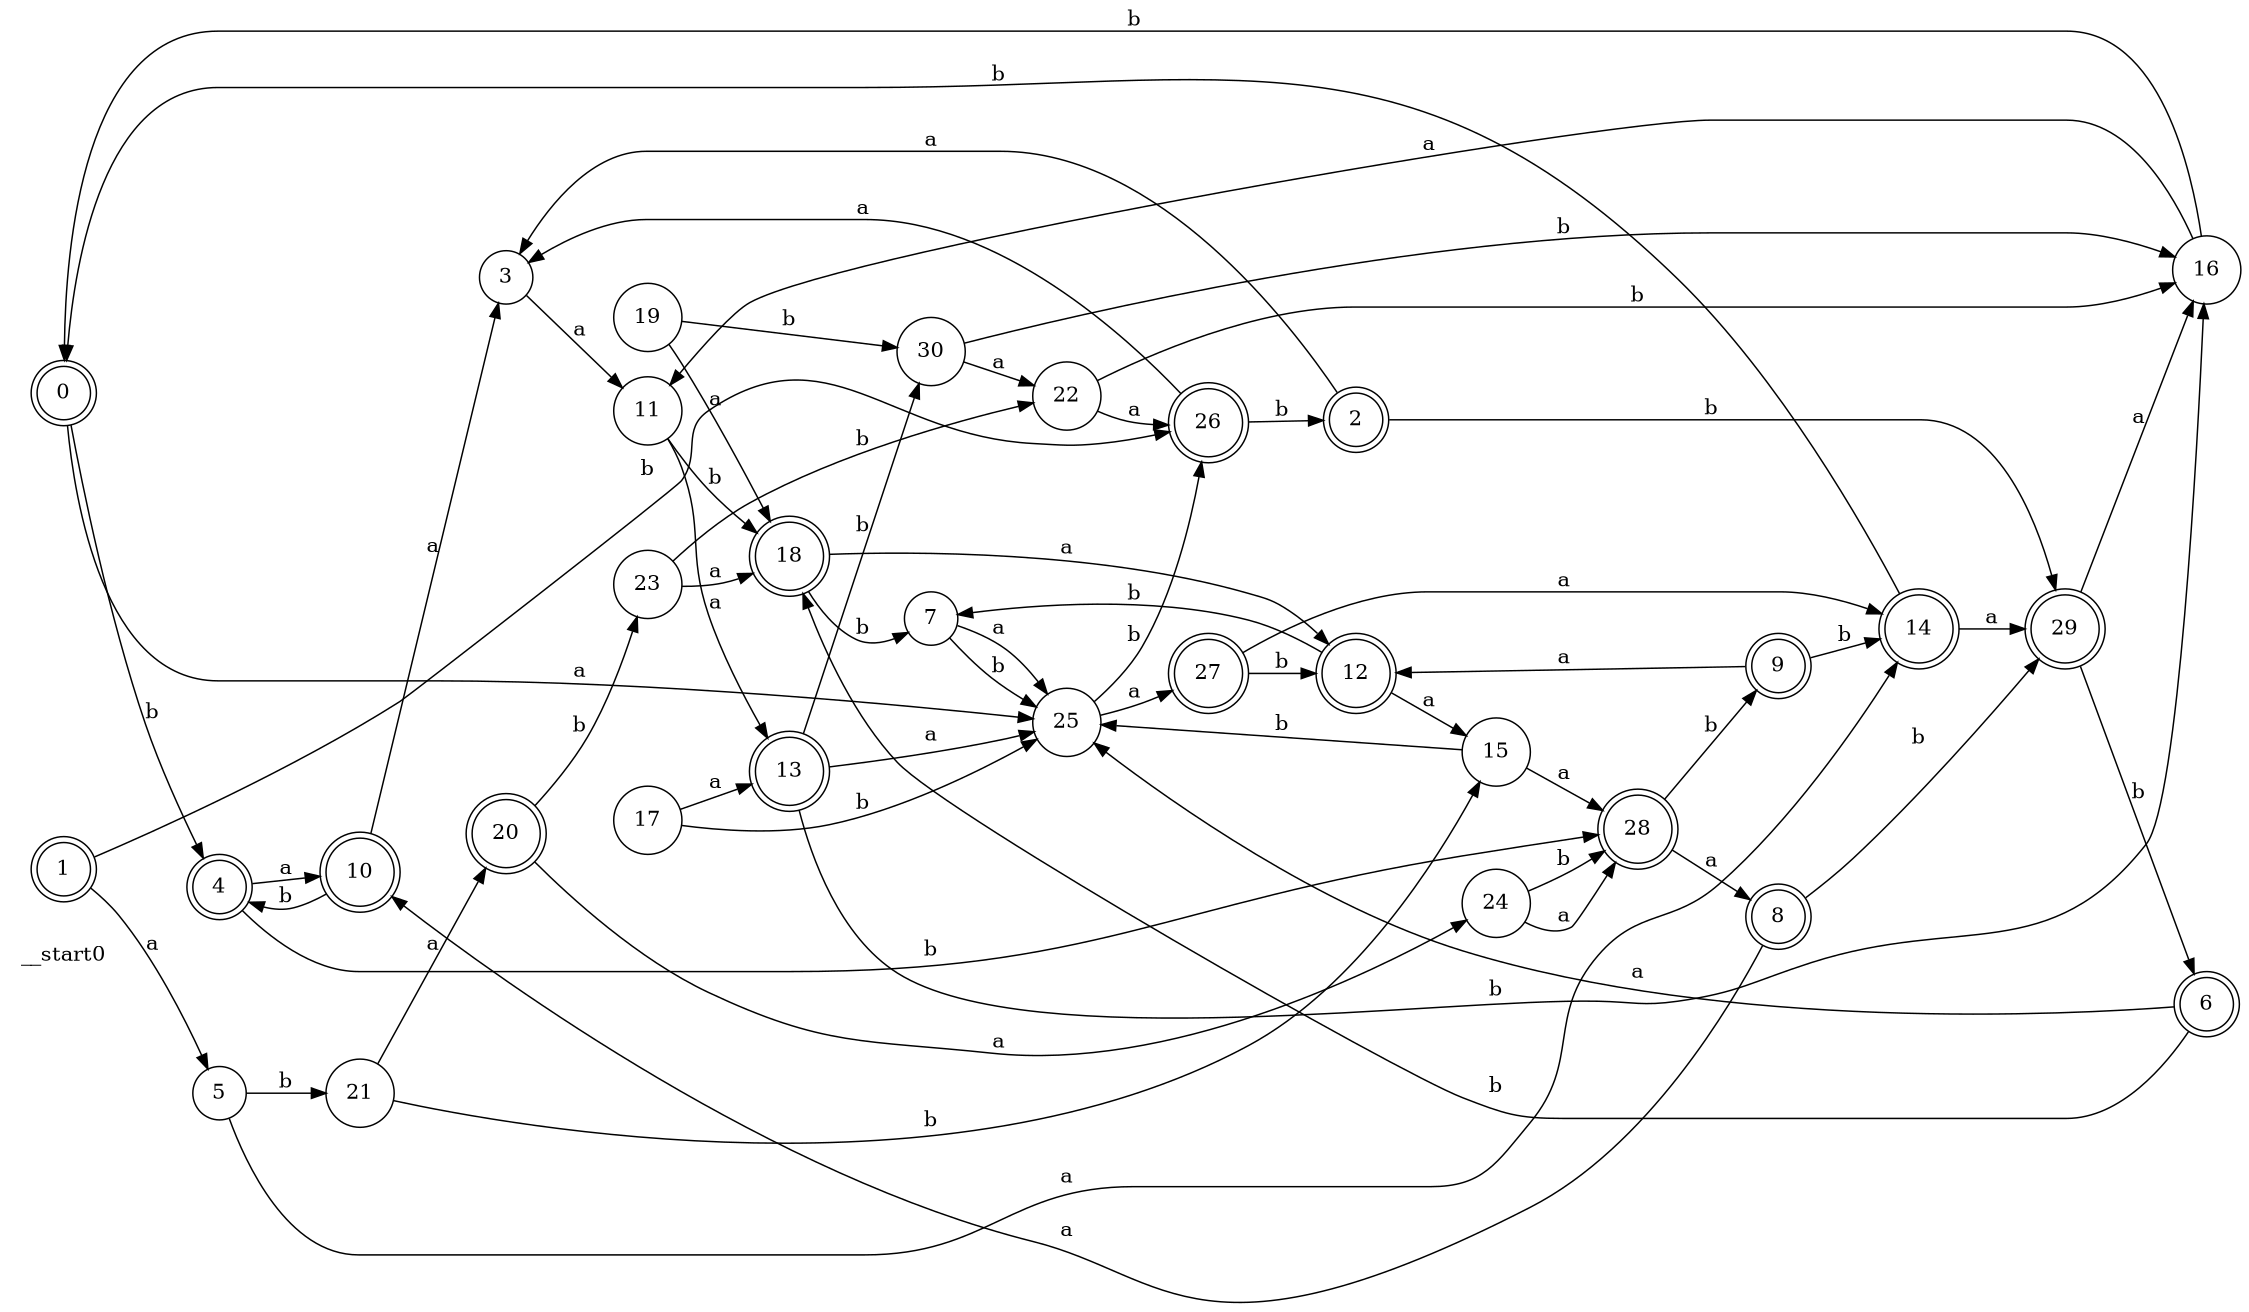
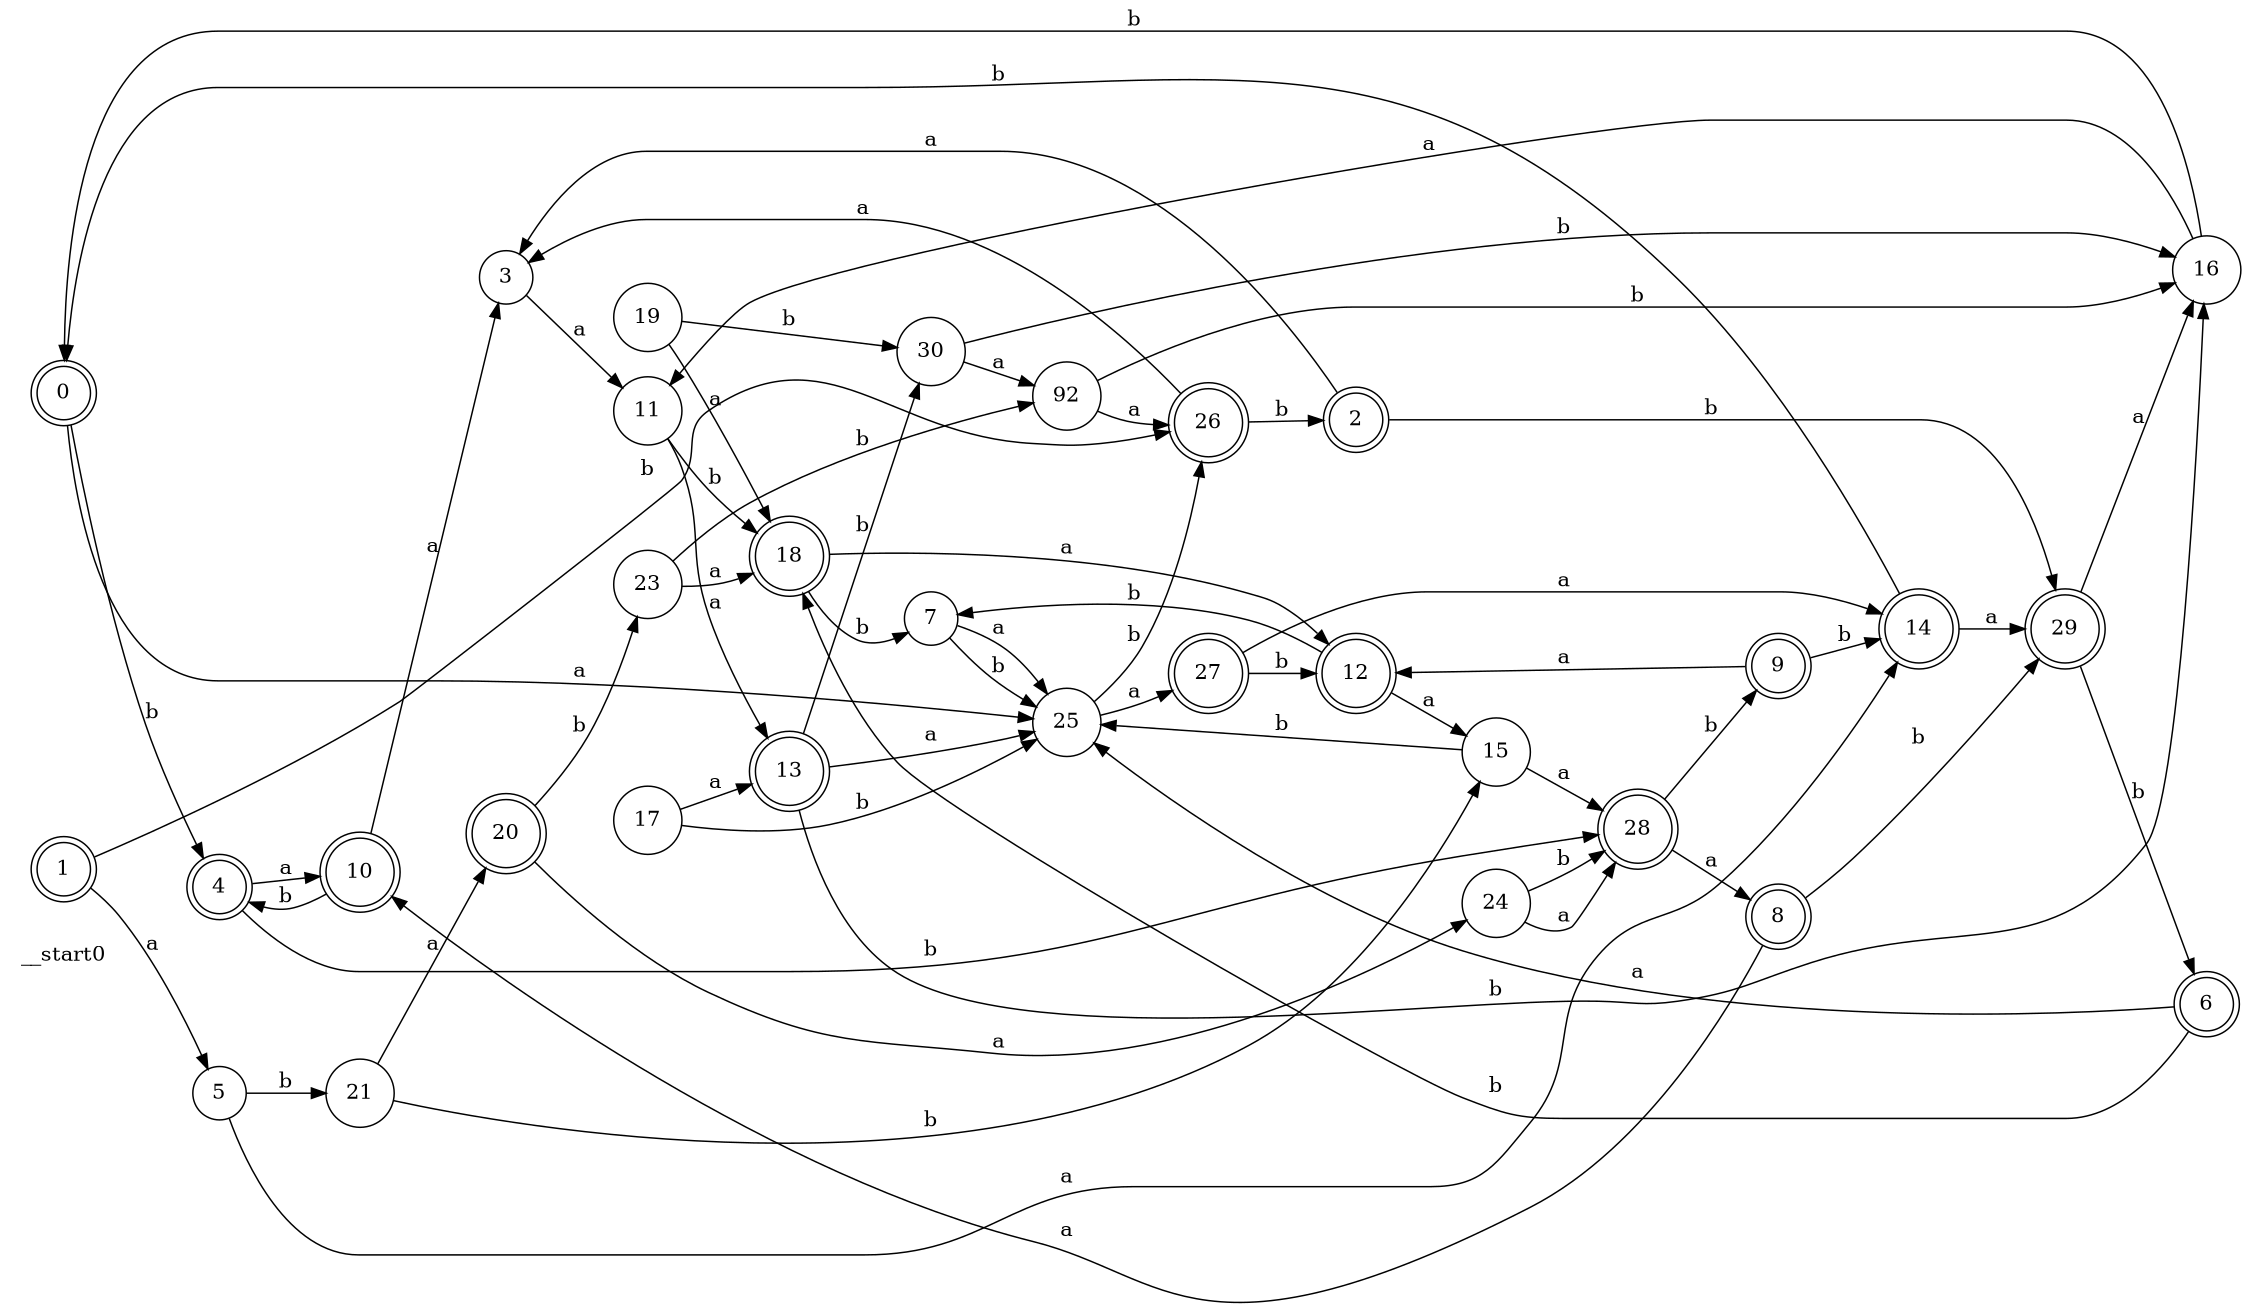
node "22": label "22" -> "92"
